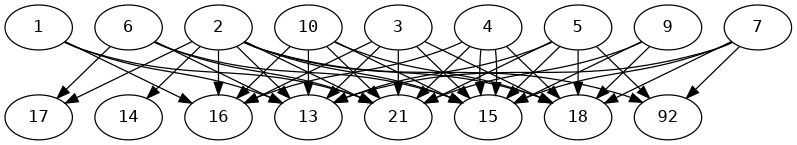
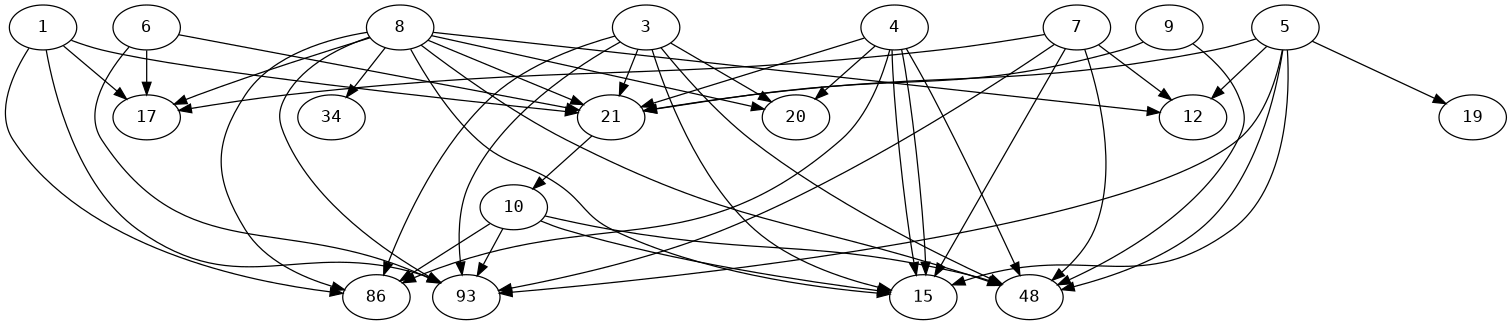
node "2": label "2" -> "8"
edge "10" -> "21": reversed
edge "1" -> "17": added
edge "9" -> "15": removed
edge "6" -> "15": removed
edge "7" -> "17": added
node "14": label "14" -> "34"
node "16": label "16" -> "86"
node "13": label "13" -> "93"
node "18": label "18" -> "48"
node "92": label "92" -> "12"
node "20": added
node "19": added
